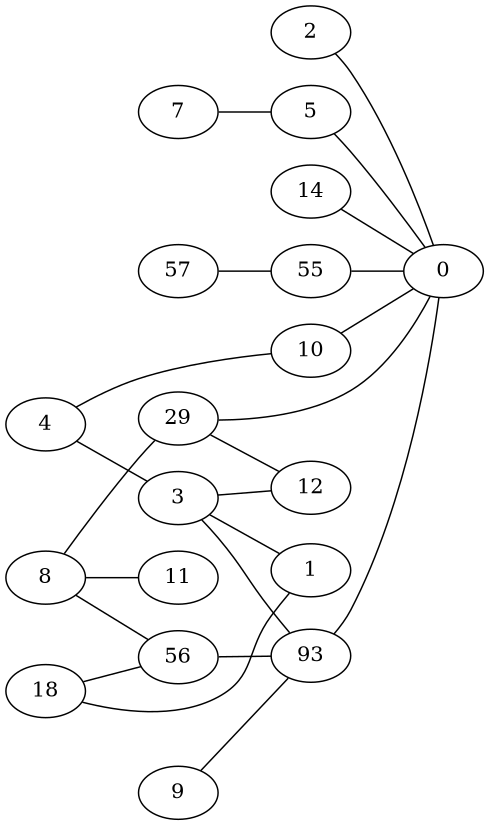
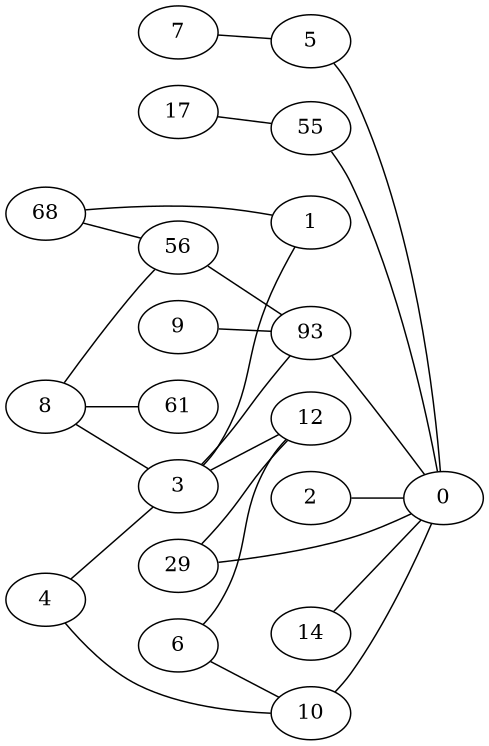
node "57": label "57" -> "17"
edge "29" -- "8": now "3" -- "8"
node "11": label "11" -> "61"
node "6": added
node "18": label "18" -> "68"
